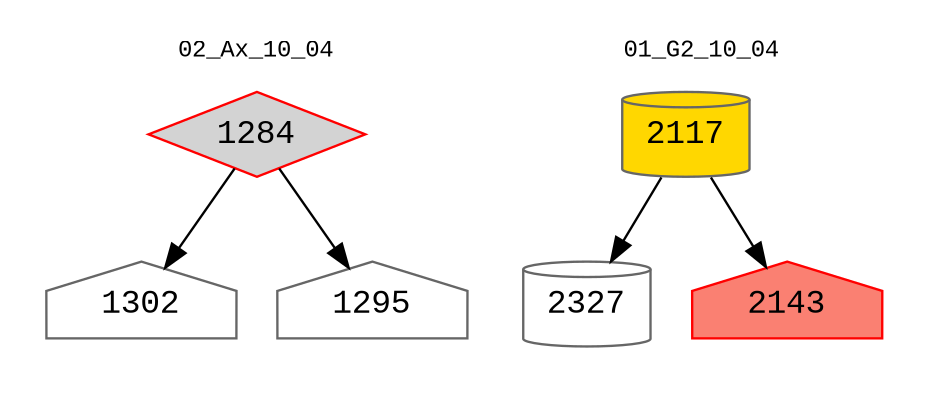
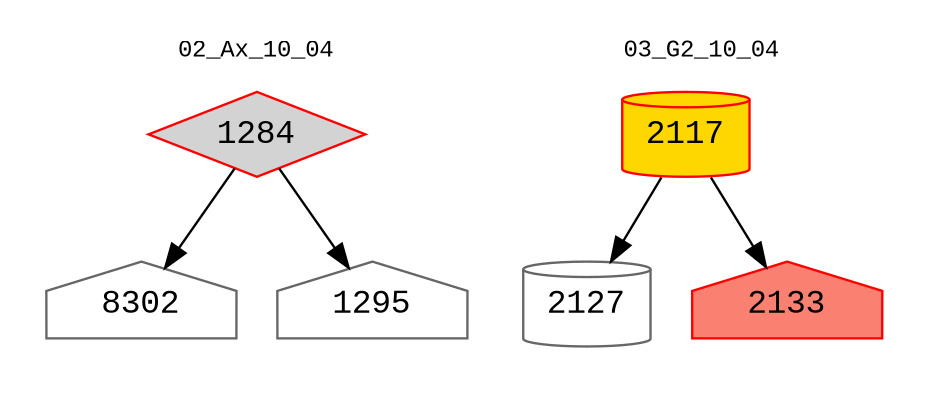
cluster "01_G2_10_04": label "01_G2_10_04" -> "03_G2_10_04"
node "2117": color gray40 -> red
node "1302": label "1302" -> "8302"
node "2327": label "2327" -> "2127"
node "2143": label "2143" -> "2133"
